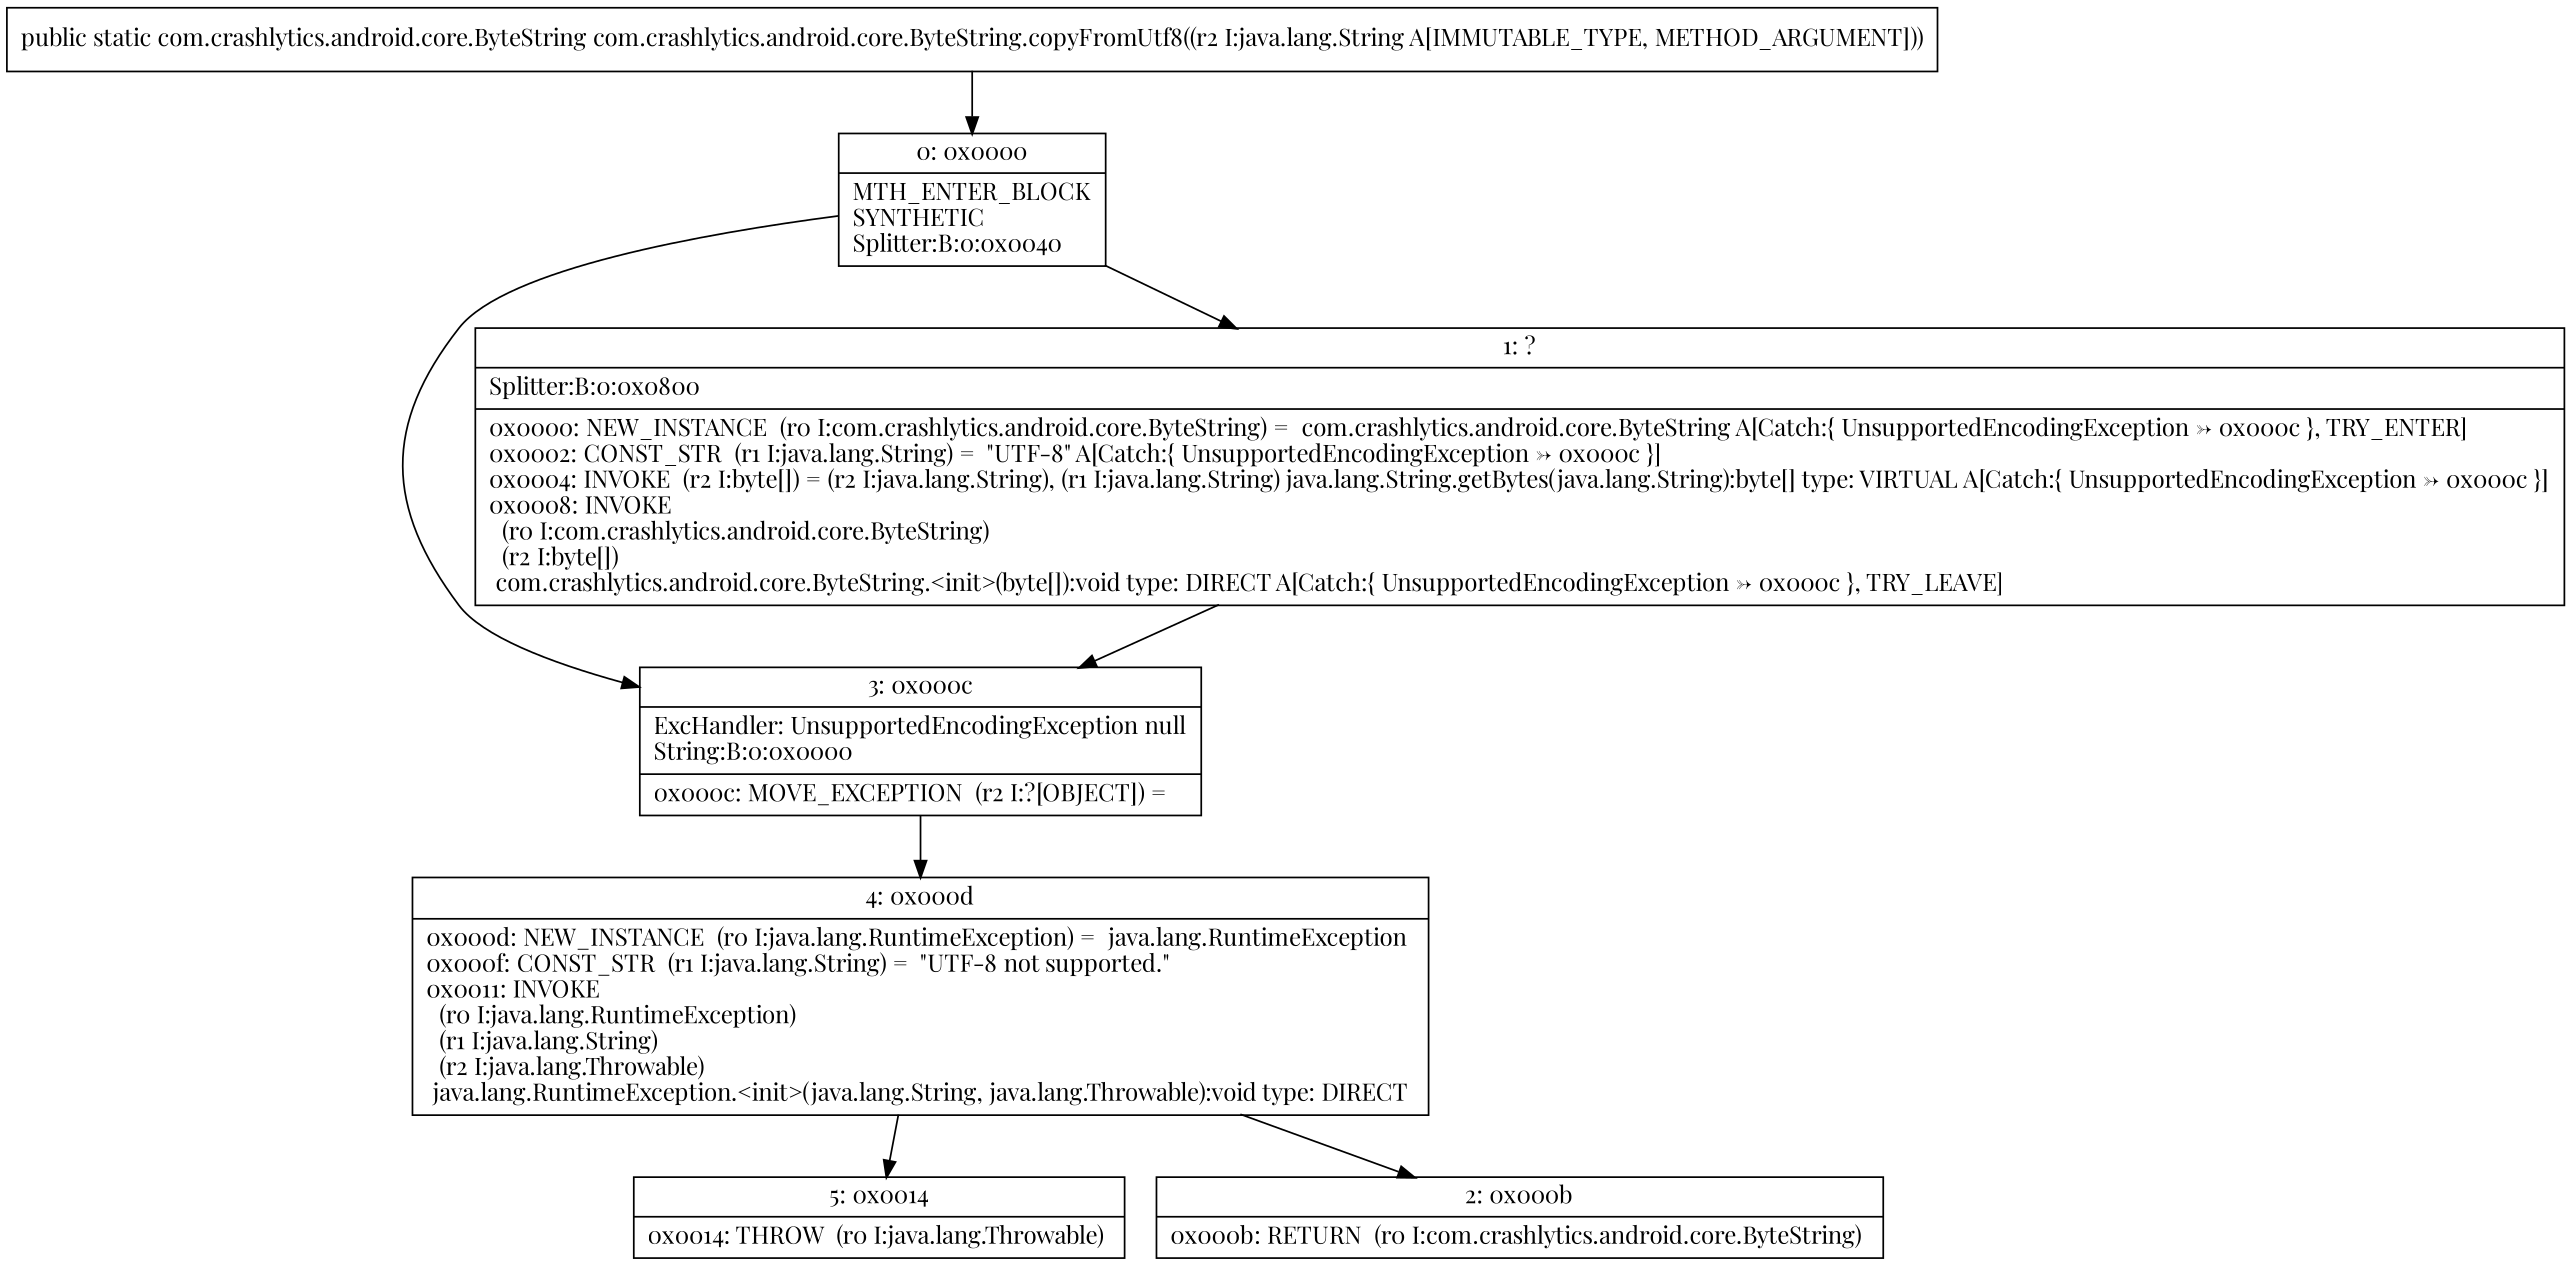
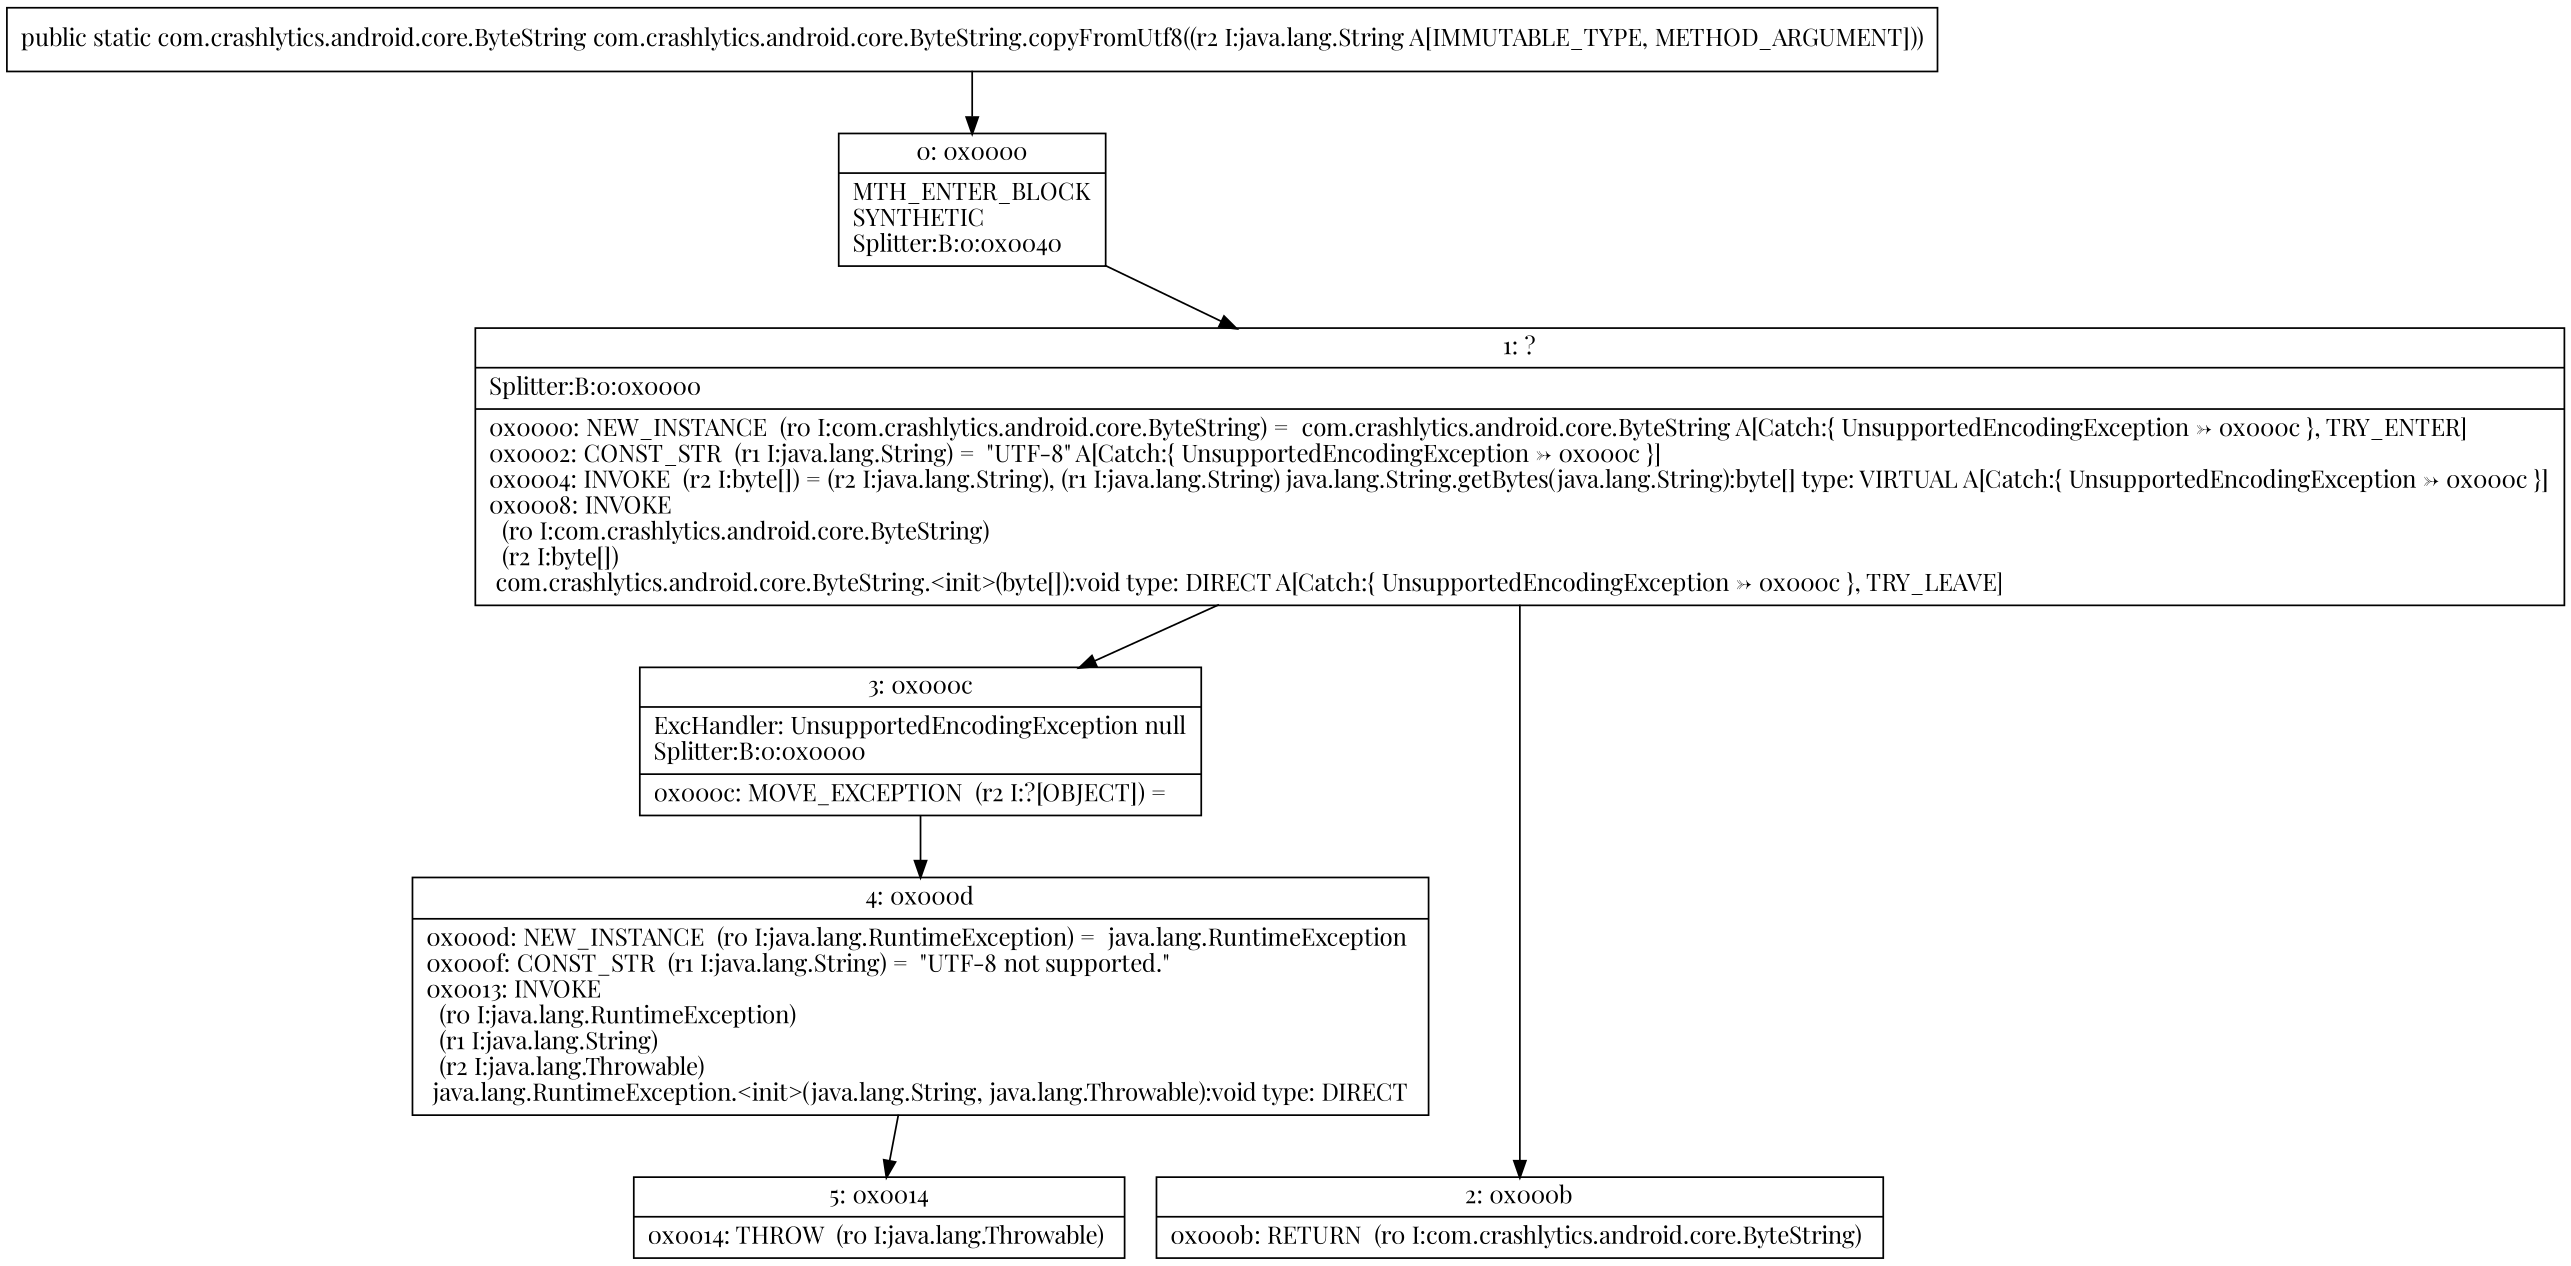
edge "0: 0x0000" -> "3: 0x000c": removed
node "1: ?": text "Splitter:B:0:0x0800" -> "Splitter:B:0:0x0000"
node "3: 0x000c": text "String:B:0:0x0000" -> "Splitter:B:0:0x0000"
node "4: 0x000d": text "0x0011: INVOKE" -> "0x0013: INVOKE"
edge "4: 0x000d" -> "2: 0x000b": now "1: ?" -> "2: 0x000b"
